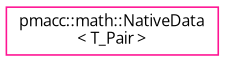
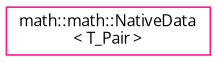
node "pmacc::math::NativeData < T_Pair >": label "pmacc::math::NativeData < T_Pair >" -> "math::math::NativeData < T_Pair >"
